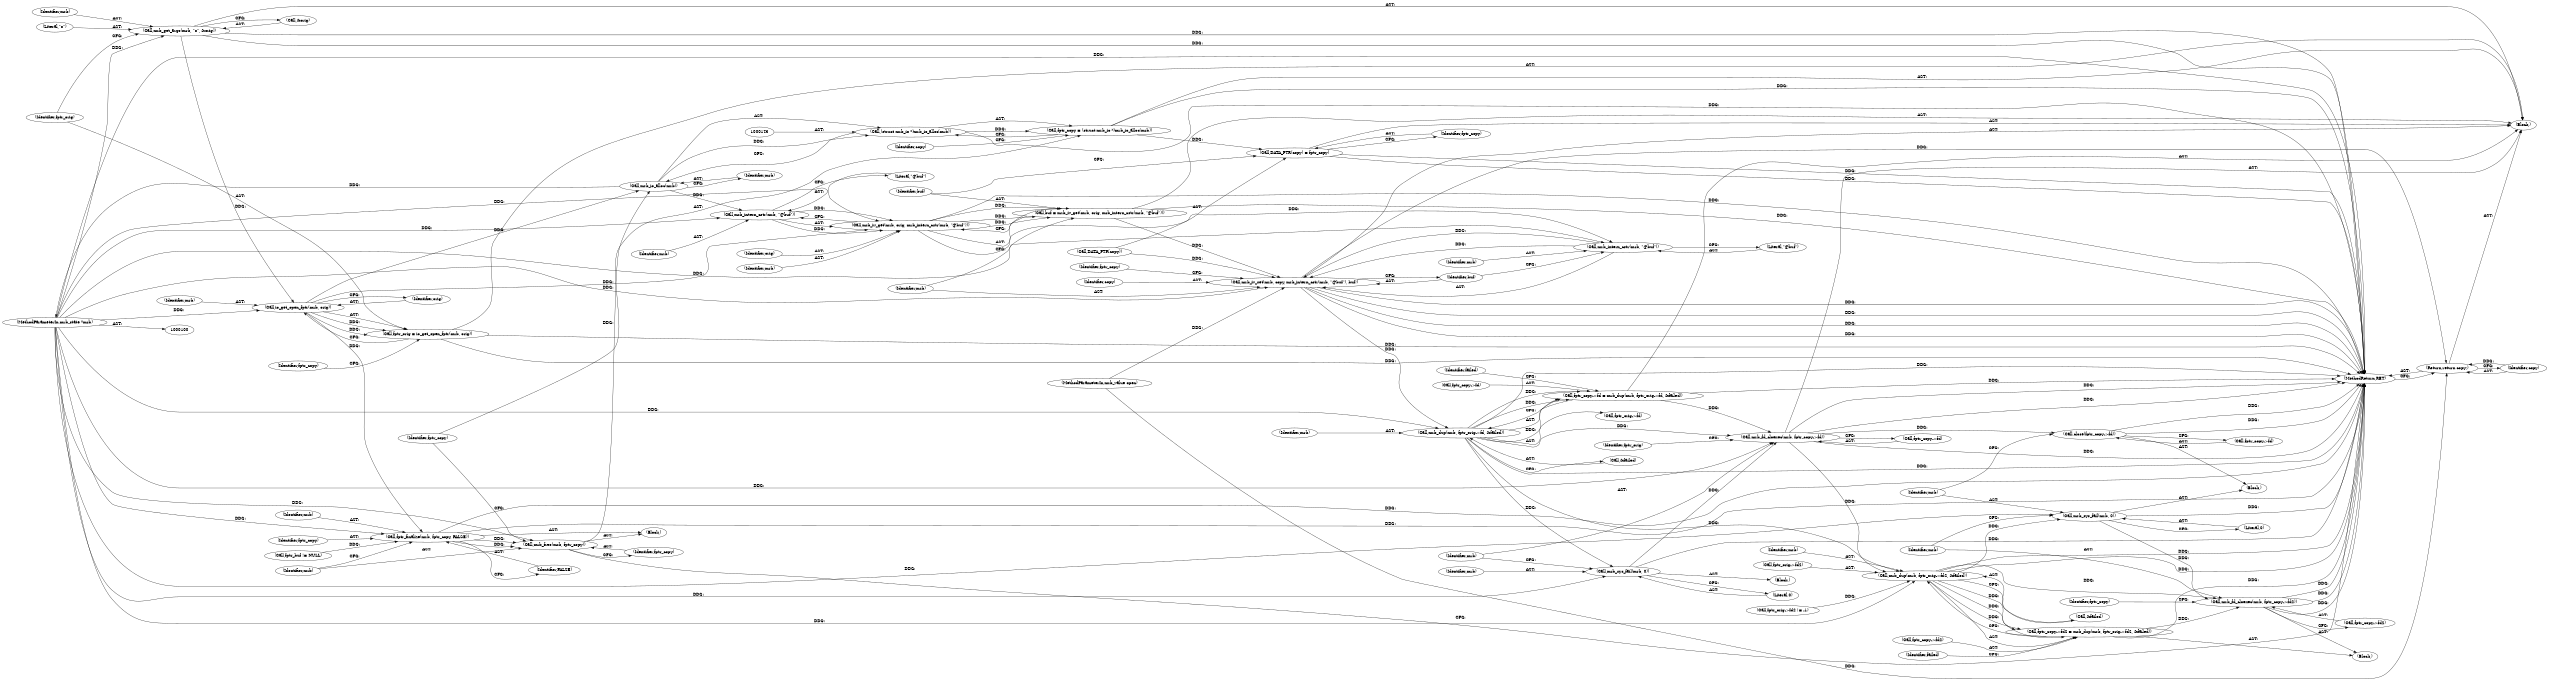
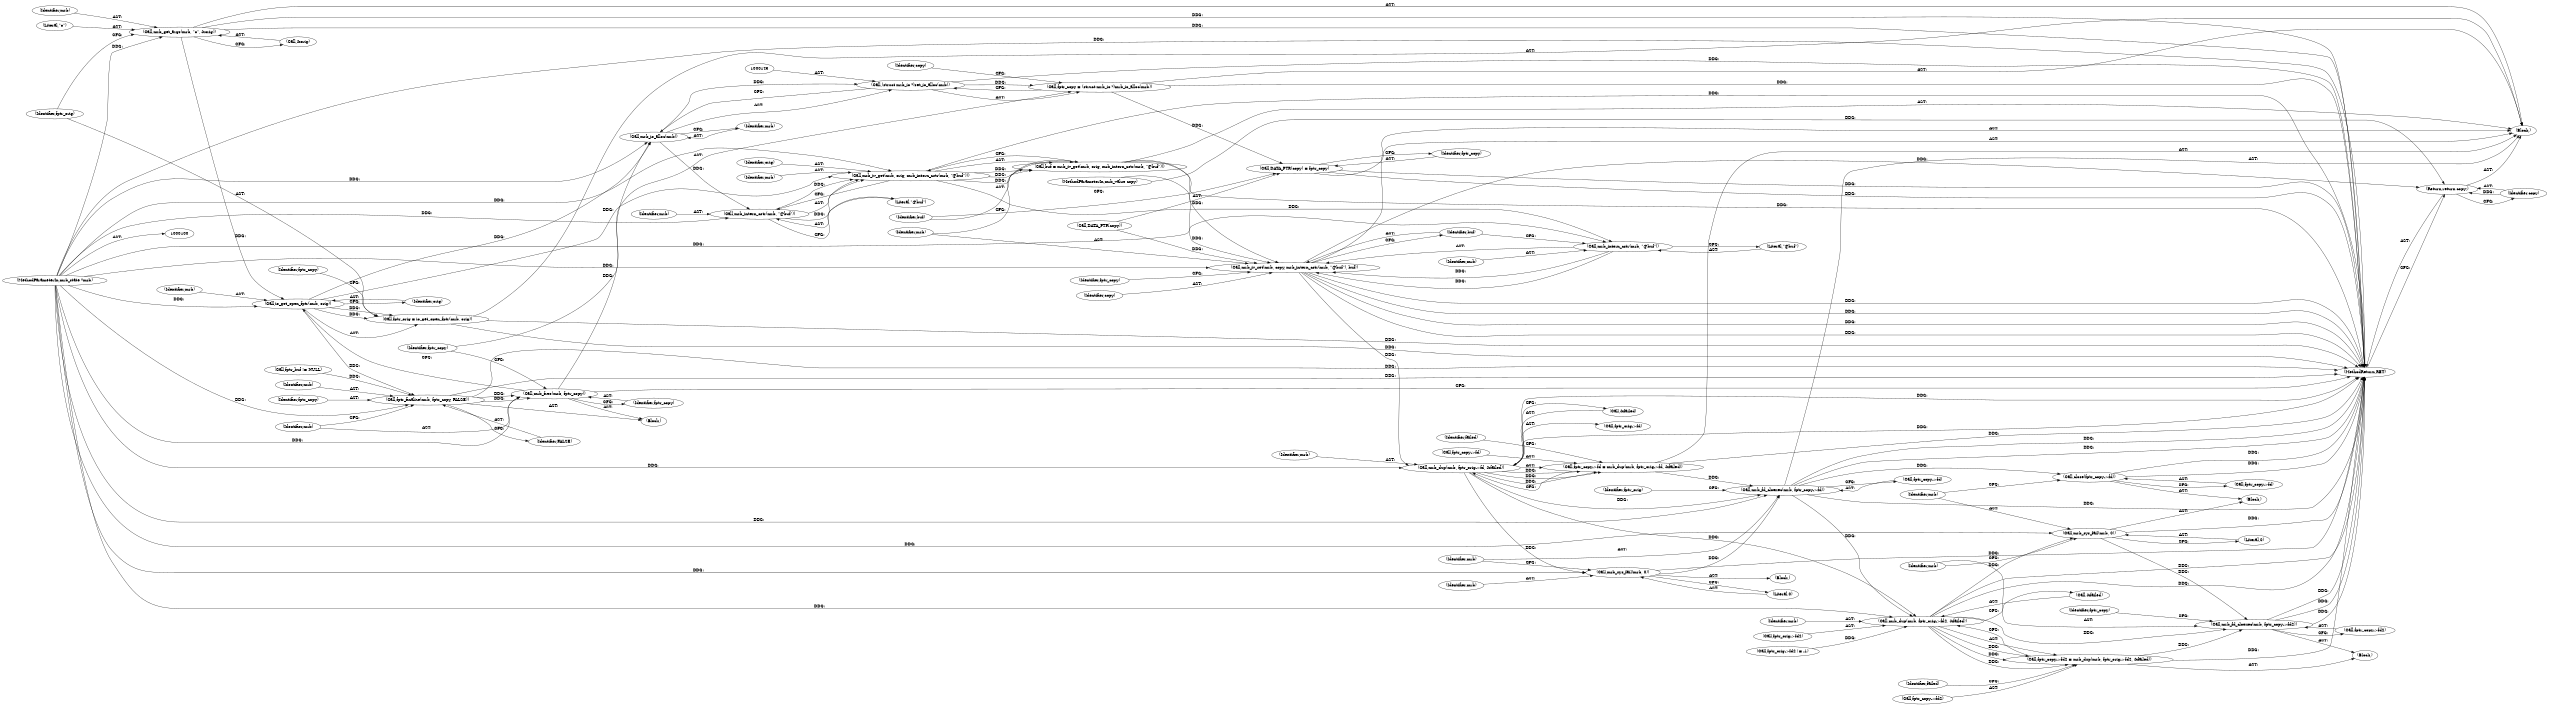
node "(Call,(struct mrb_io *)mrb_io_alloc(mrb))": label "(Call,(struct mrb_io *)mrb_io_alloc(mrb))" -> "(Call,(struct mrb_io *)set_io_alloc(mrb))"
edge "(Call,mrb_io_alloc(mrb))" -> "(MethodParameterIn,mrb_state *mrb)": reversed
edge "(Call,fptr_orig = io_get_open_fptr(mrb, orig))" -> "(Call,io_get_open_fptr(mrb, orig))": now "(Call,mrb_free(mrb, fptr_copy))" -> "(Call,io_get_open_fptr(mrb, orig))"
node "(MethodParameterIn,mrb_value open)": label "(MethodParameterIn,mrb_value open)" -> "(MethodParameterIn,mrb_value copy)"
